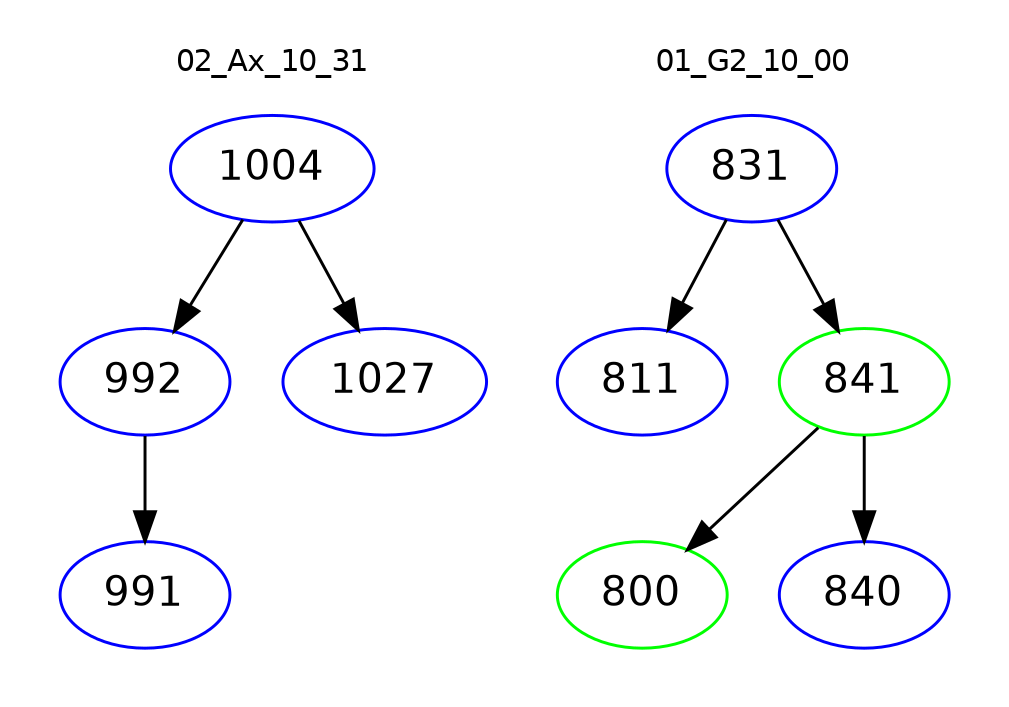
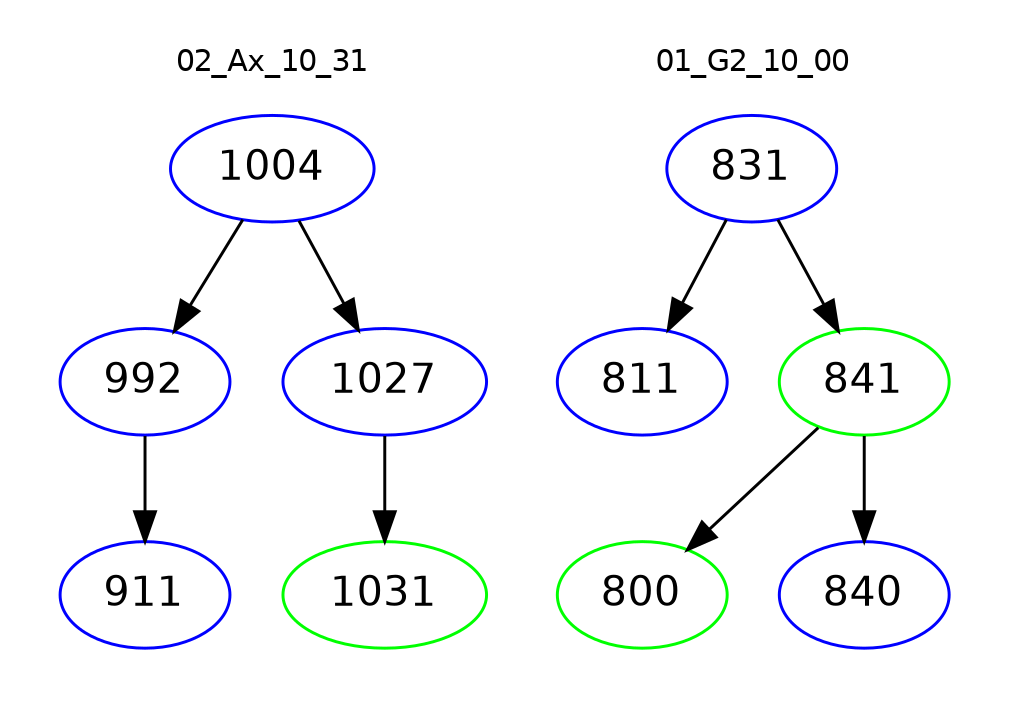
node "991": label "991" -> "911"
node "1031": added
